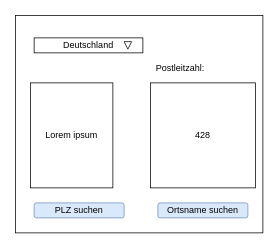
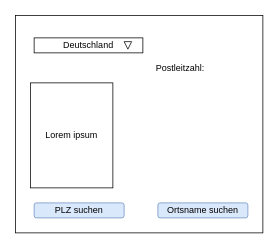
node "428": removed
